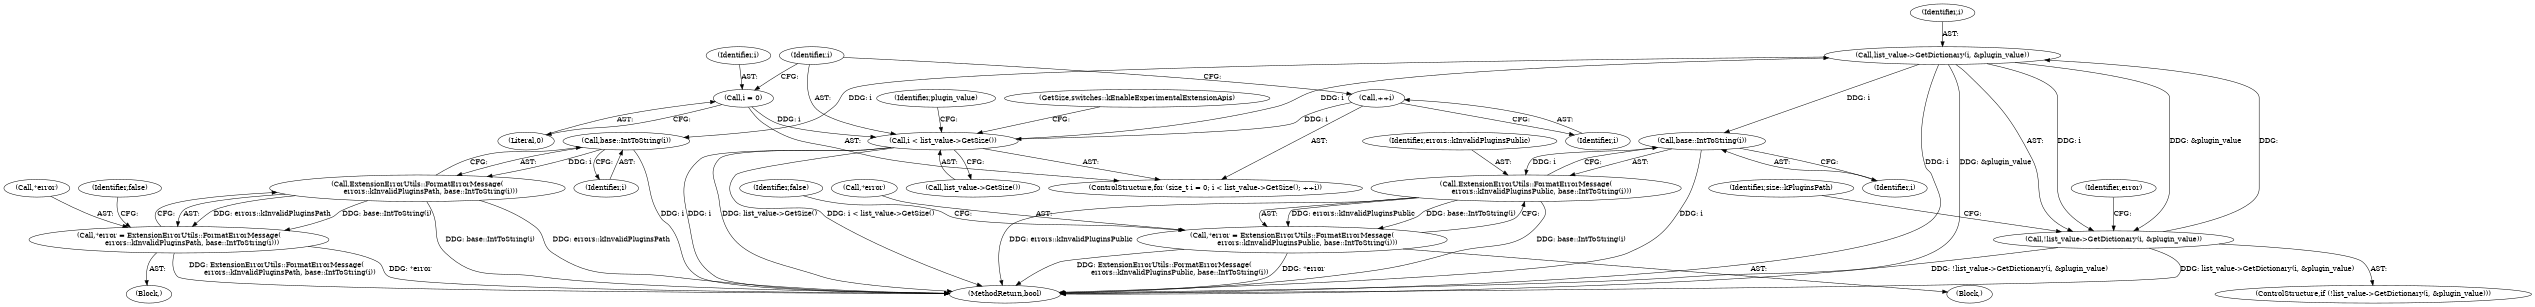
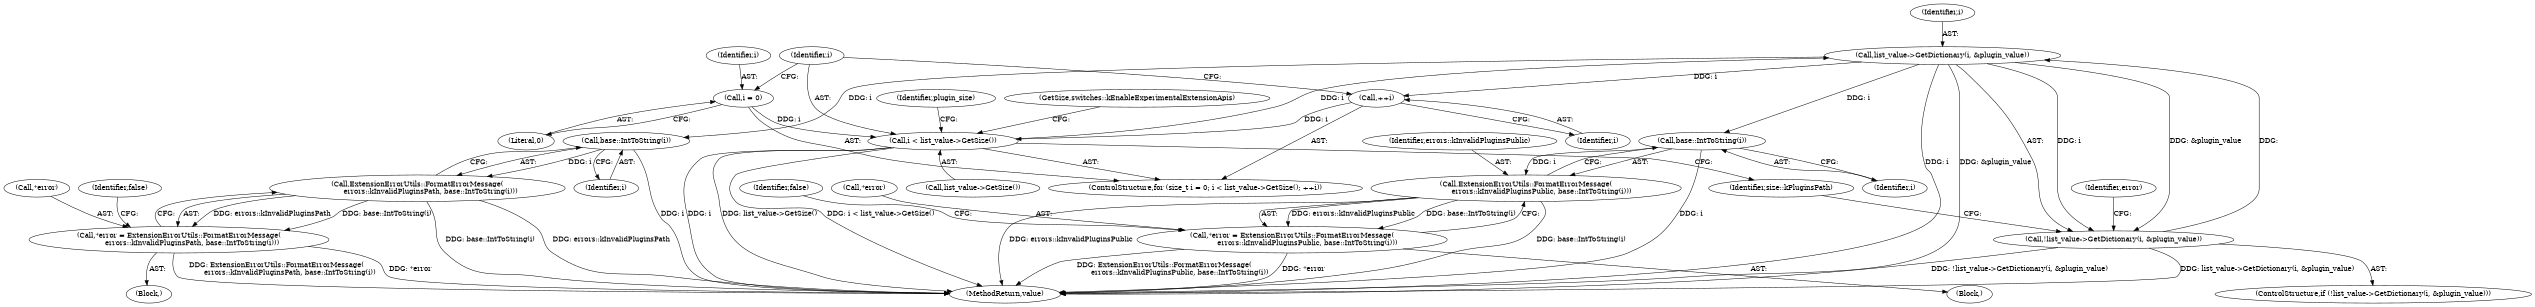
edge "(Call,list_value->GetDictionary(i, &plugin_value))" -> "(Call,++i)": added, label "DDG: i"
node "(Identifier,plugin_value)": label "(Identifier,plugin_value)" -> "(Identifier,plugin_size)"
edge "(Call,i < list_value->GetSize())" -> "(Call,list_value->GetSize())": now "(Call,i < list_value->GetSize())" -> "(Identifier,size::kPluginsPath)"
node "(MethodReturn,bool)": label "(MethodReturn,bool)" -> "(MethodReturn,value)"
